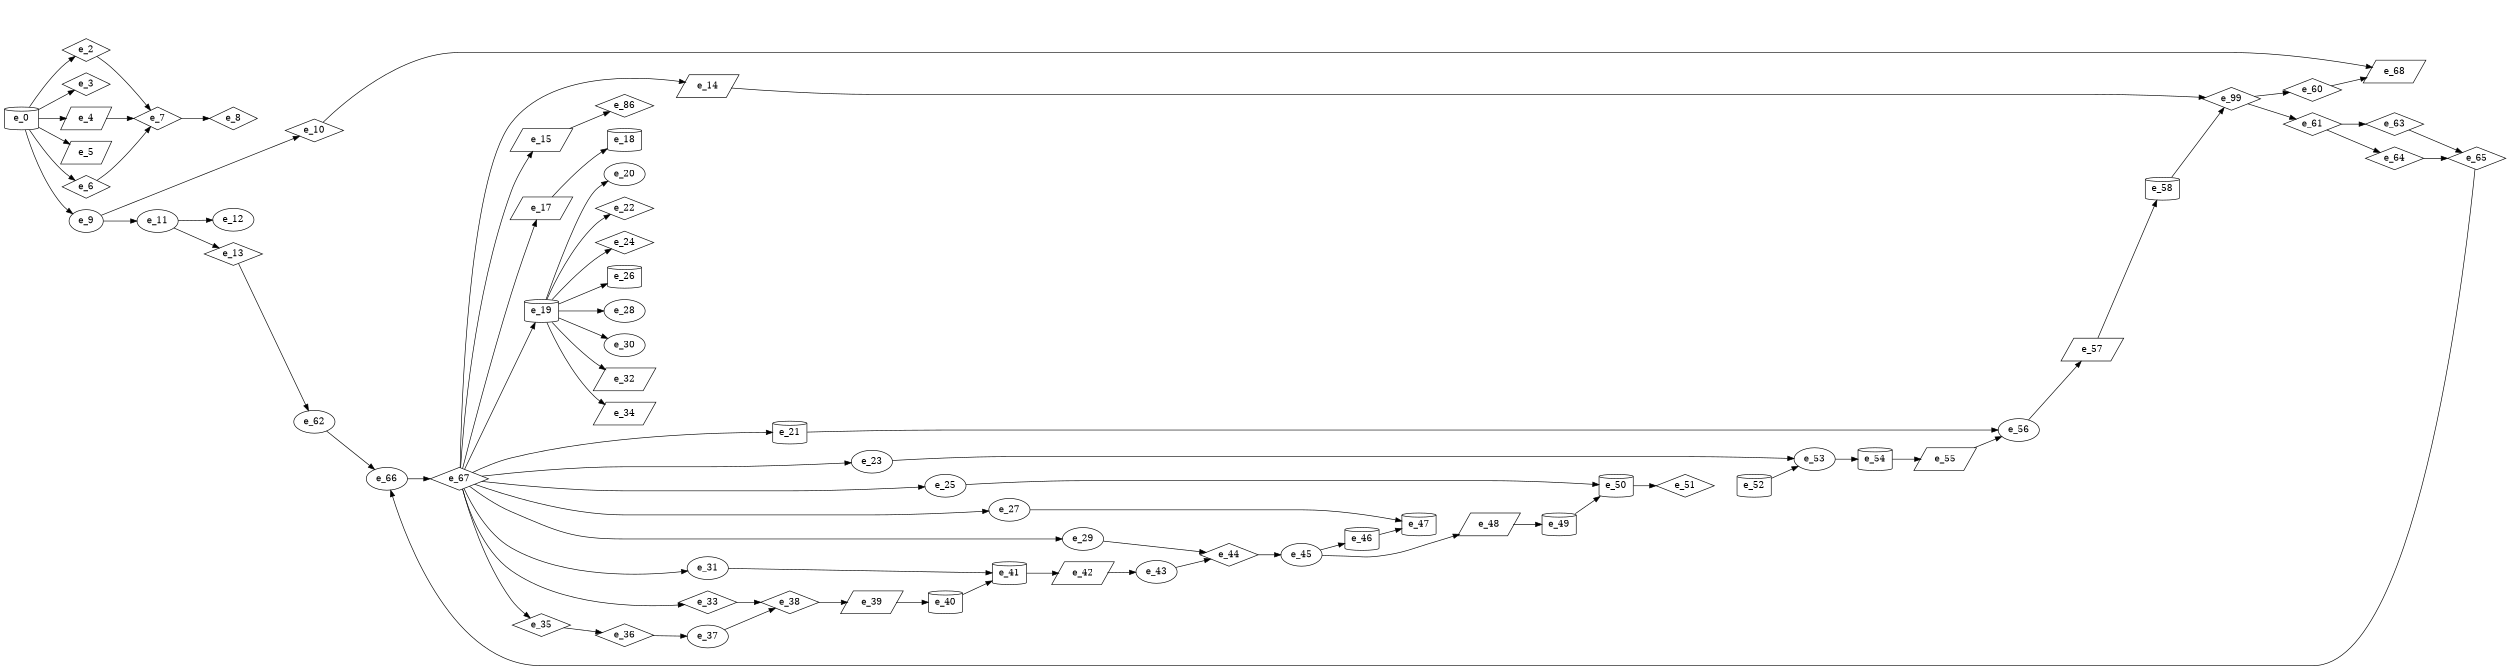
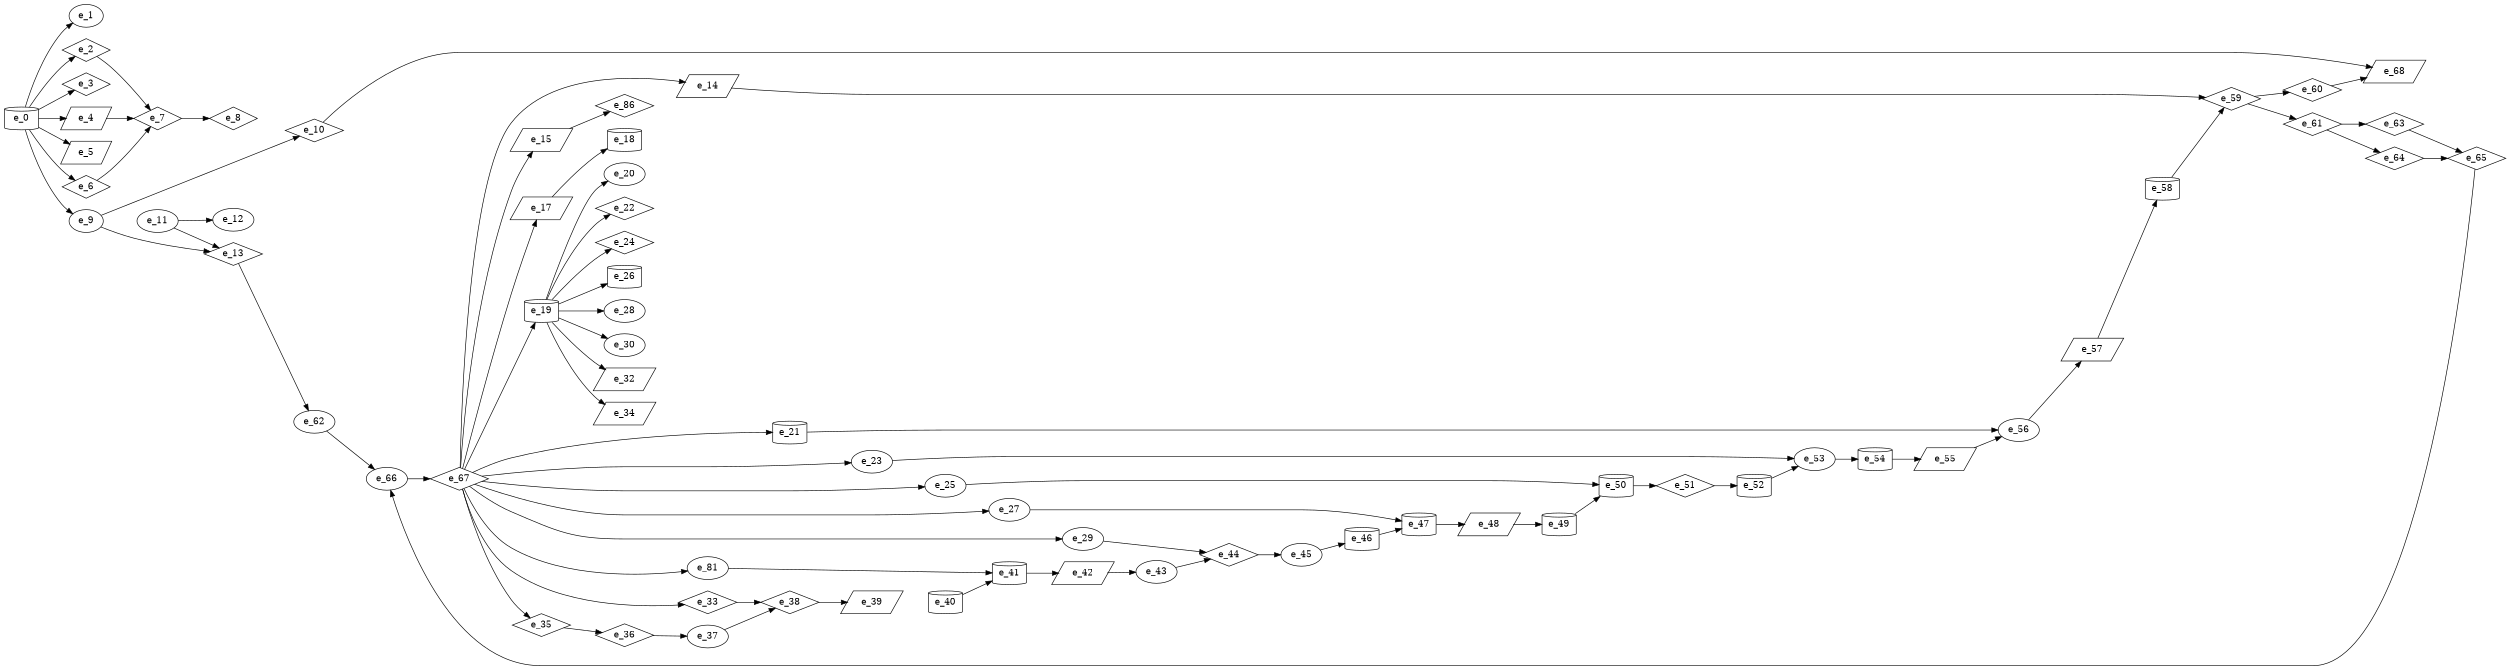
node "e_1": added
node "e_99": label "e_99" -> "e_59"
edge "e_9" -> "e_11": now "e_9" -> "e_13"
edge "e_51" -> "e_52": added
edge "e_45" -> "e_48": now "e_47" -> "e_48"
node "e_31": label "e_31" -> "e_81"
edge "e_39" -> "e_40": removed
